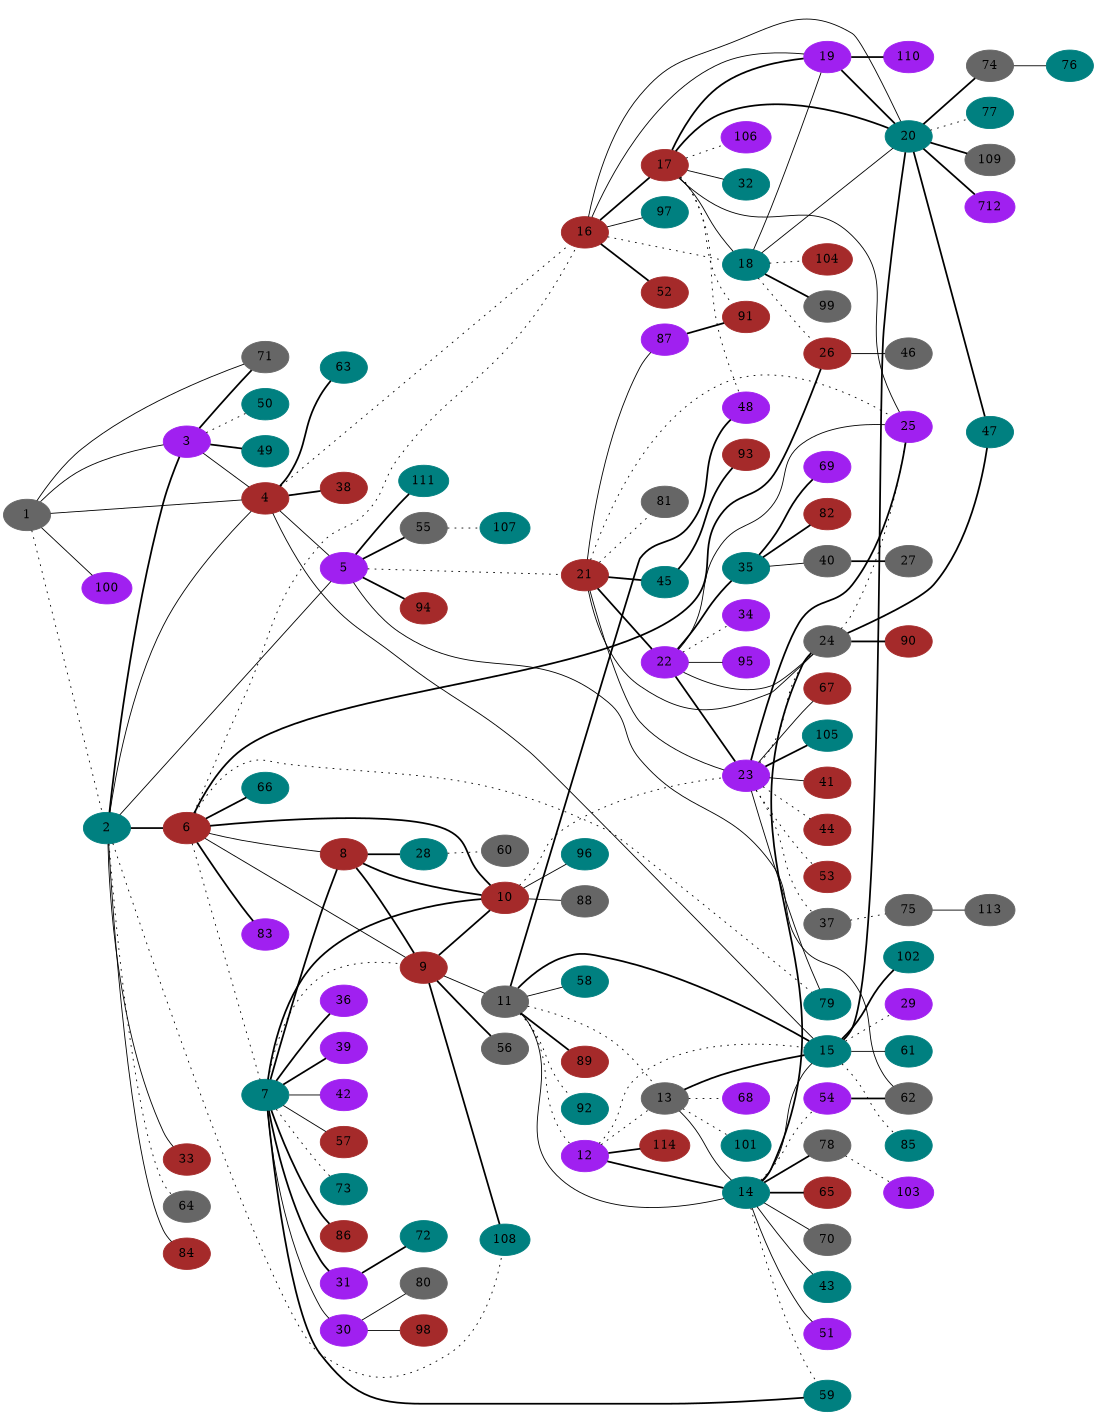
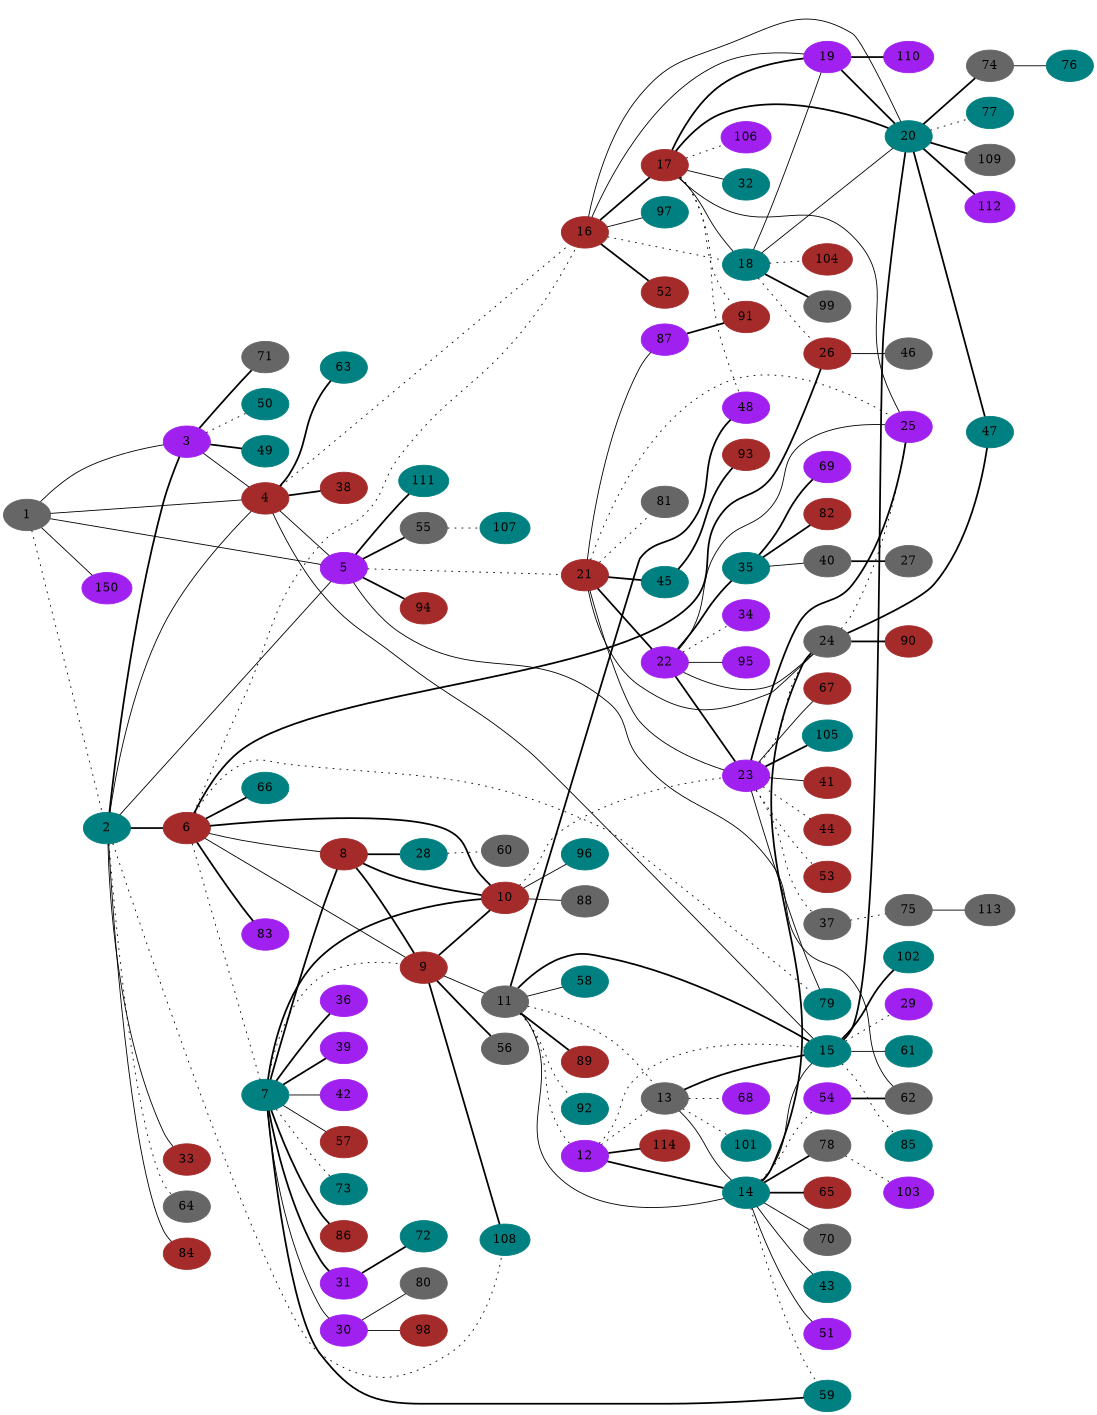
node "712": label "712" -> "112"
edge "71" -- "1": now "5" -- "1"
node "100": label "100" -> "150"
